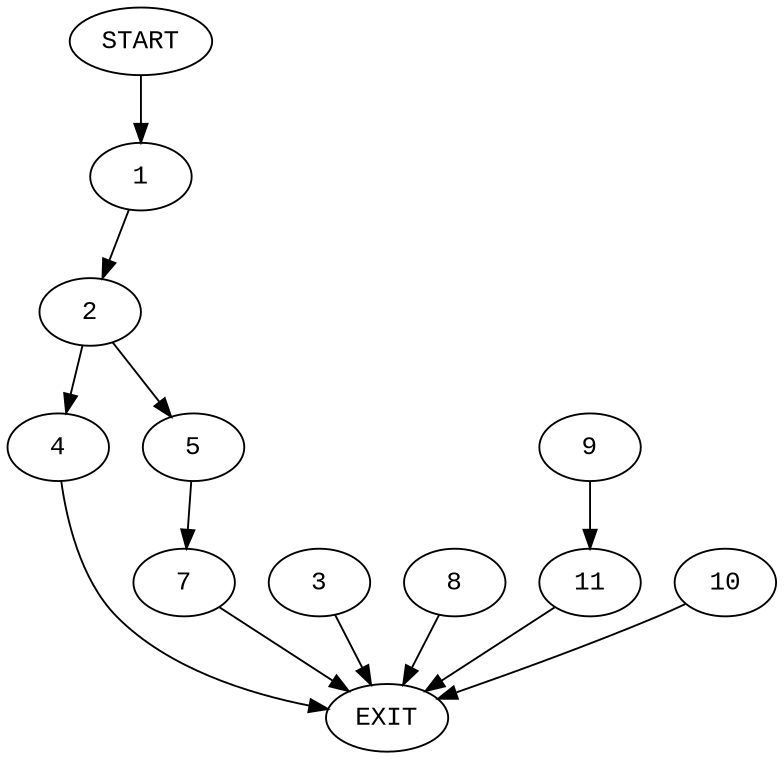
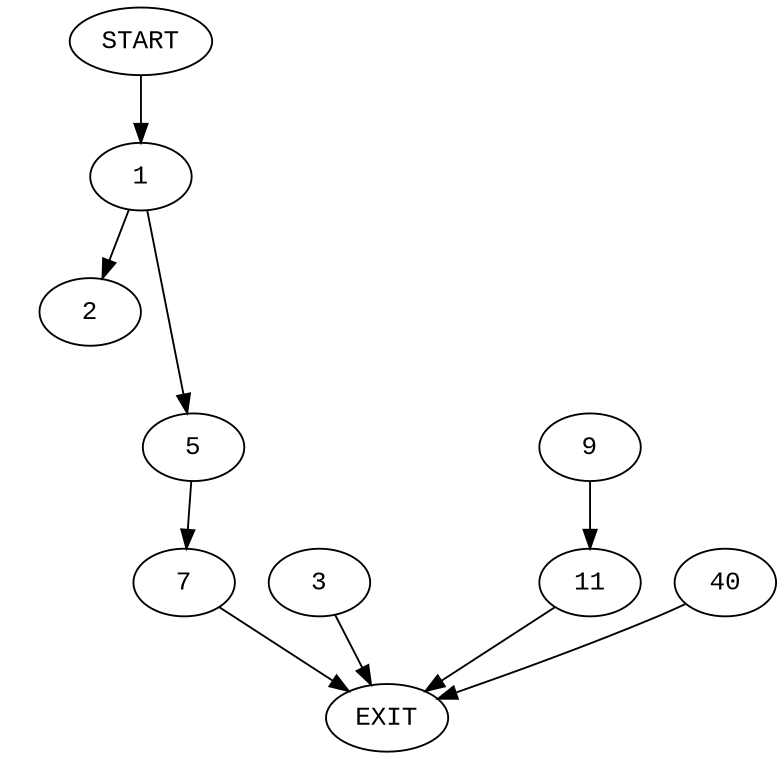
edge "2" -> "5": now "1" -> "5"
node "4": removed
node "8": removed
node "10": label "10" -> "40"
